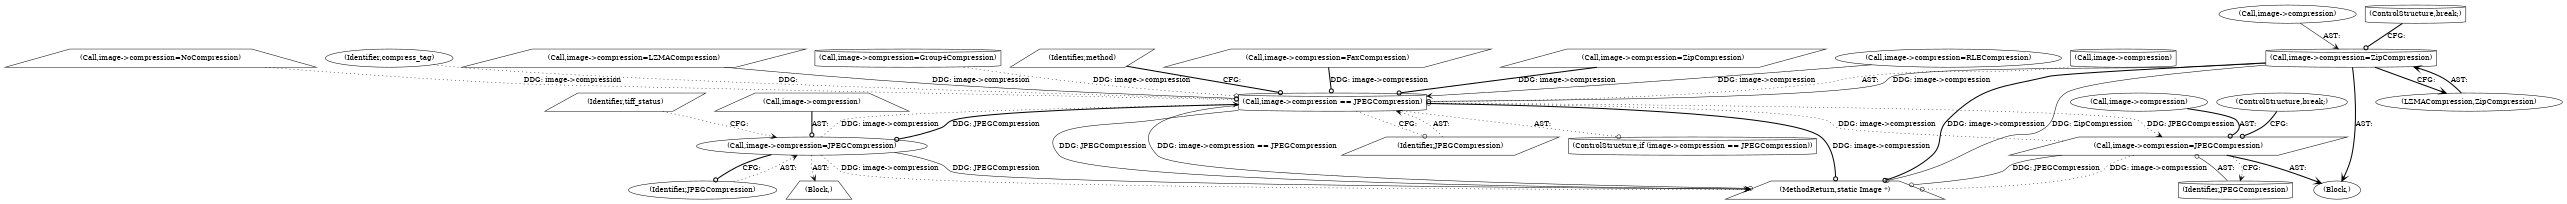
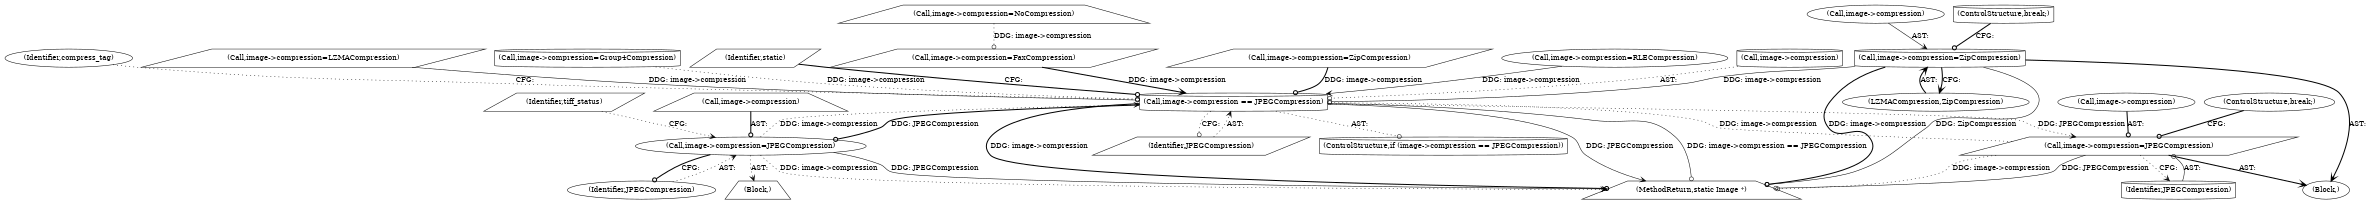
node "(Identifier,method)": label "(Identifier,method)" -> "(Identifier,static)"
edge "(Call,image->compression=FaxCompression)" -> "(Call,image->compression == JPEGCompression)": arrowhead odot -> vee
edge "(Identifier,compress_tag)" -> "(Call,image->compression == JPEGCompression)": label "DDG: " -> "CFG: "
edge "(Call,image->compression=NoCompression)" -> "(Call,image->compression == JPEGCompression)": now "(Call,image->compression=NoCompression)" -> "(Call,image->compression=FaxCompression)"
